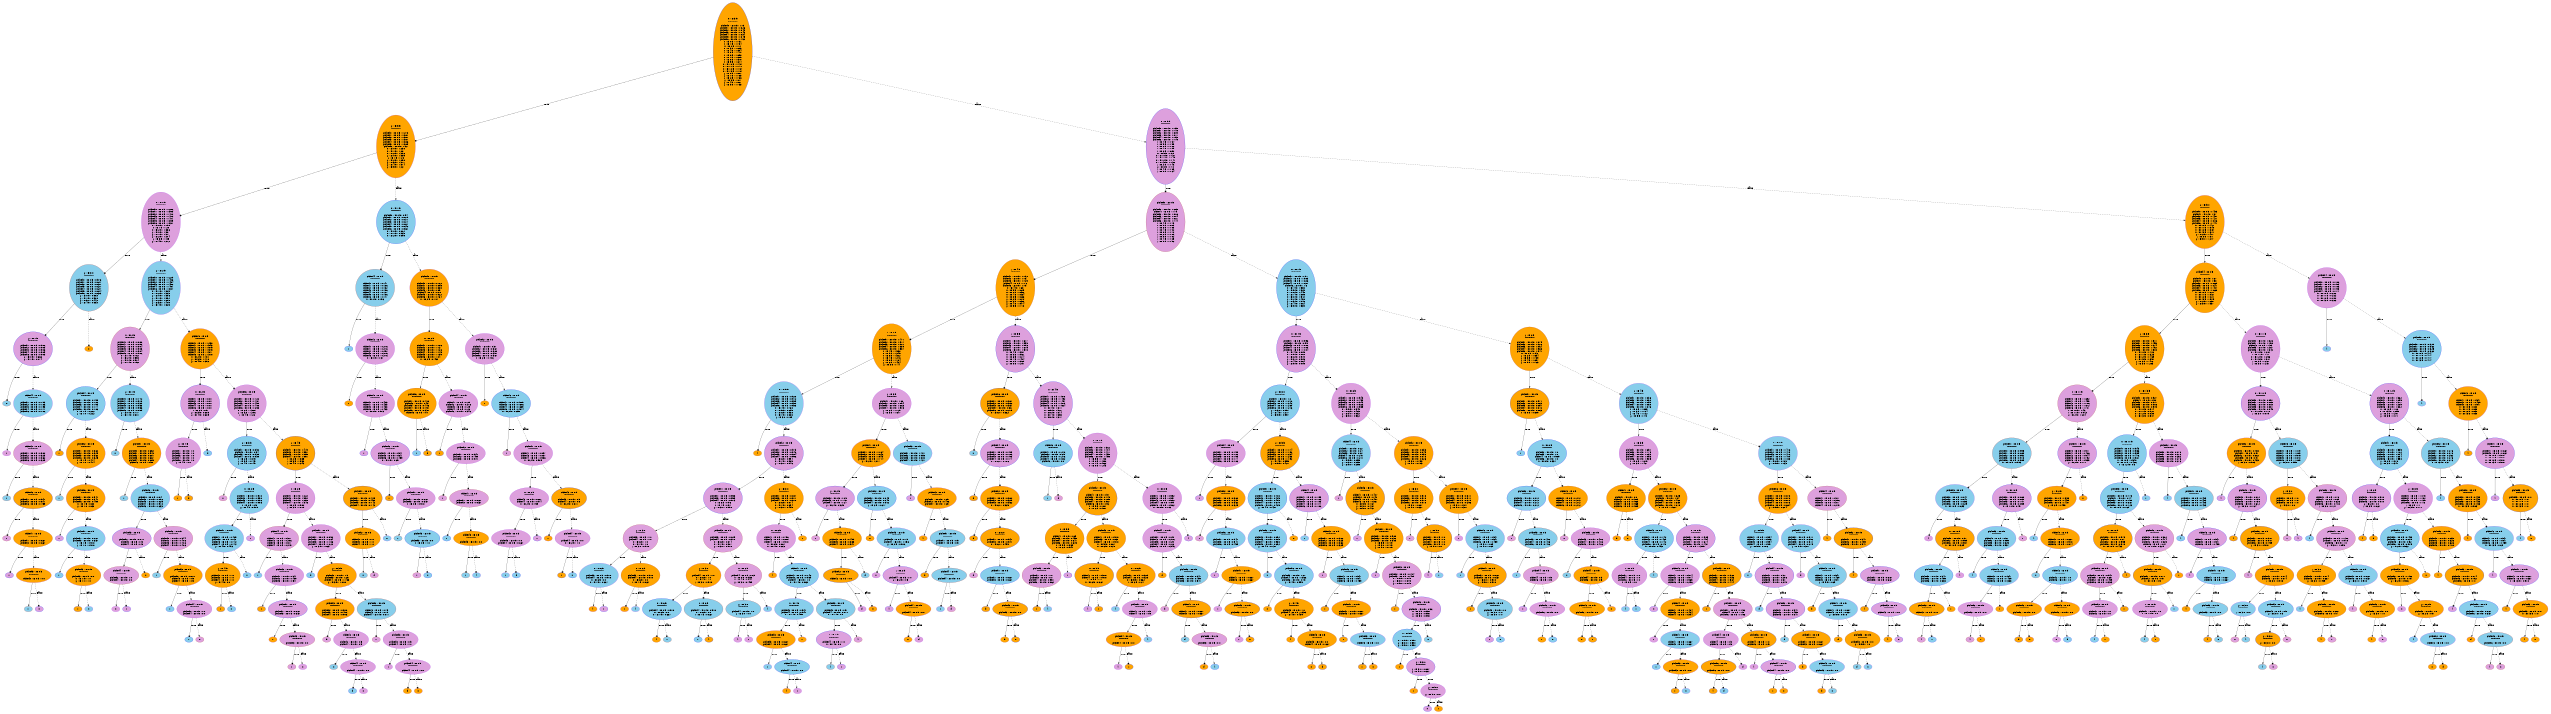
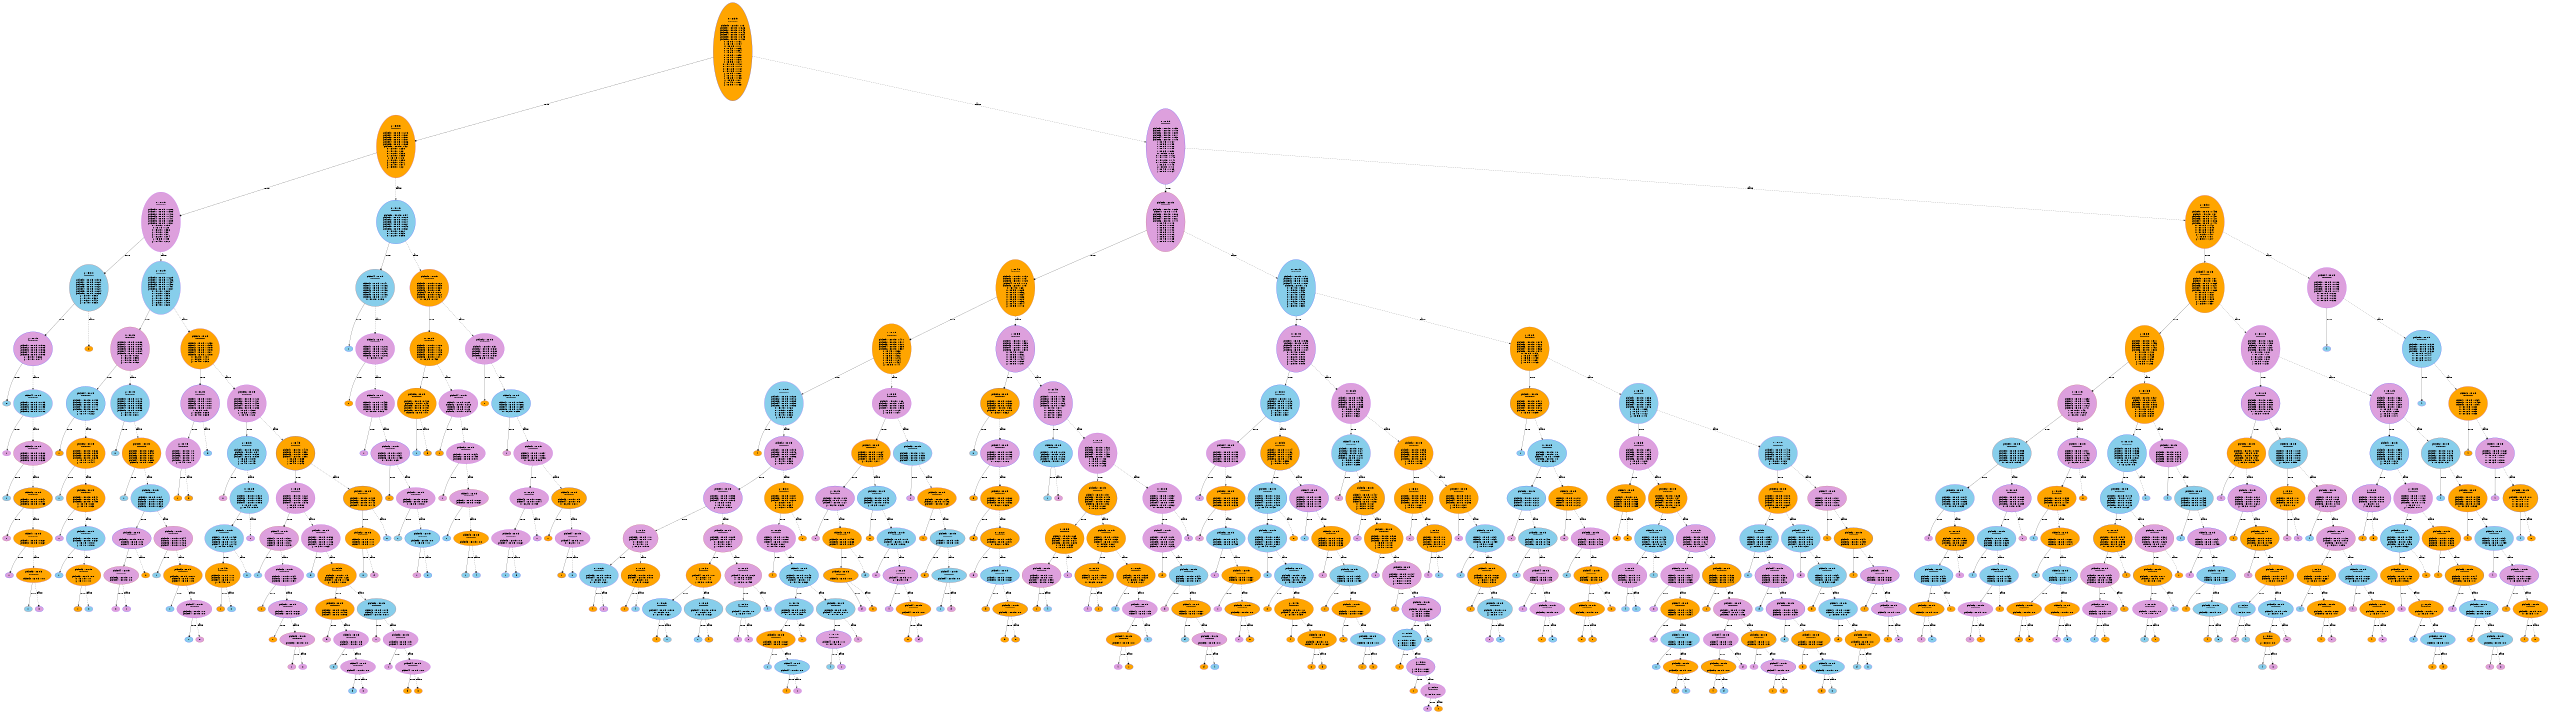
edge "y <= 3.0 -------------- y <= 3.0 : 0.667 y <= 5.0 : 0.667" -> "y <= 5.0 -------------- y <= 5.0 : 0.0": label "True" -> "False"
